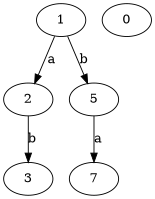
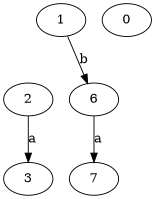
edge "1" -> "2": removed, label "a"
node "5": label "5" -> "6"
edge "2" -> "3": label "b" -> "a"
